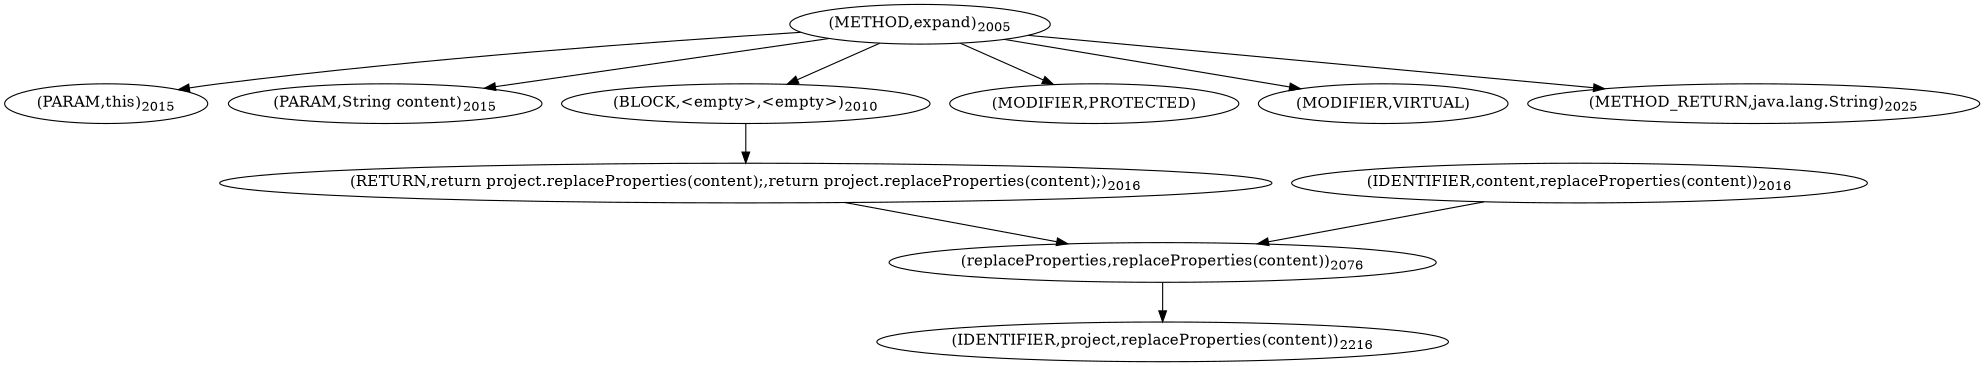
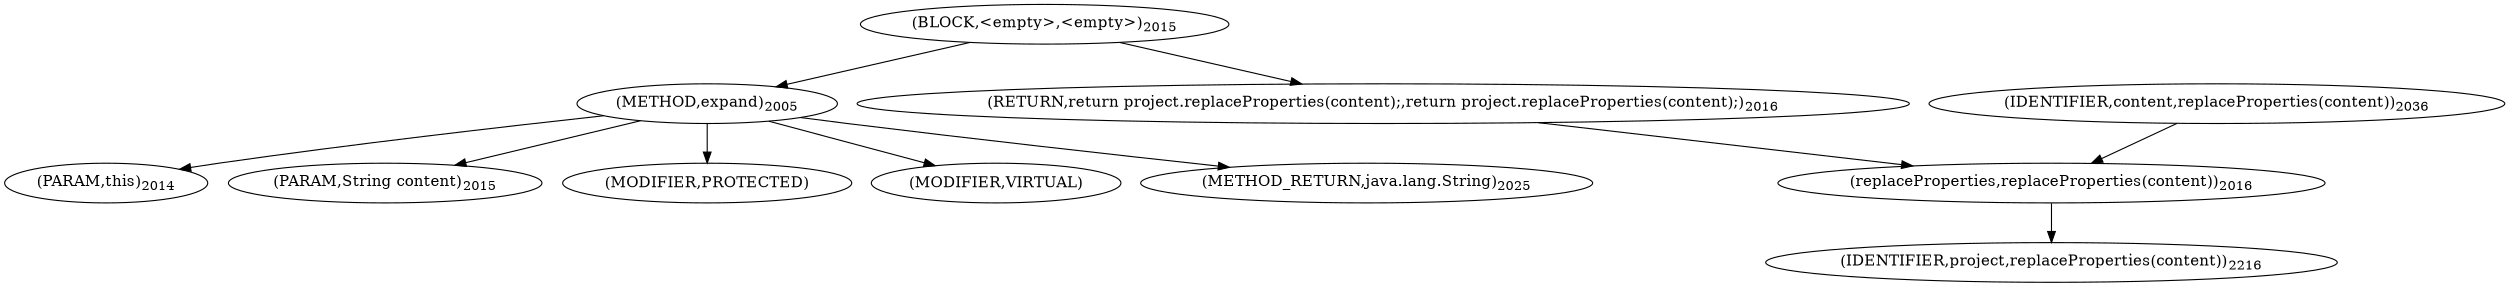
edge "(METHOD,expand)" -> "(BLOCK,<empty>,<empty>)": reversed
node "(PARAM,this)": text "2015" -> "2014"
node "(BLOCK,<empty>,<empty>)": text "2010" -> "2015"
node "(IDENTIFIER,content,replaceProperties(content))": text "2016" -> "2036"
node "(replaceProperties,replaceProperties(content))": text "2076" -> "2016"
